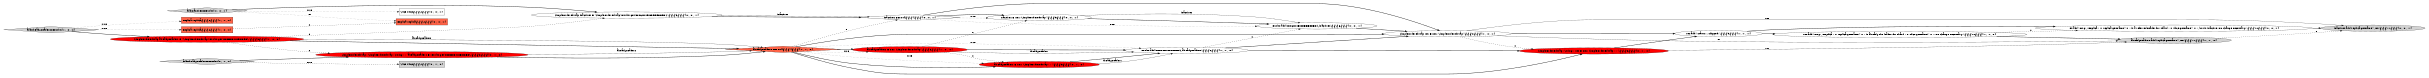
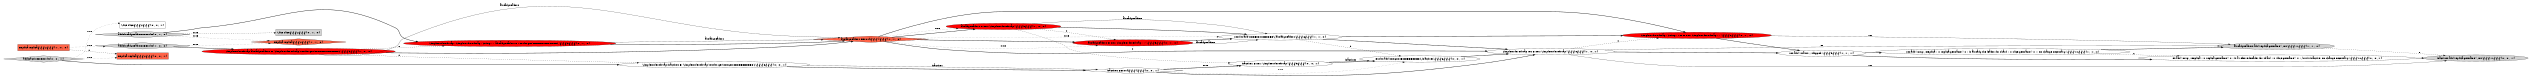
edge "addInactiveToResults['0', '0', '1']" -> "Replica replica@@@2@@@['0', '0', '1']": label "res" -> "true"
node "Replica replica@@@2@@@['1', '1', '0']": shape box -> diamond
edge "addAlreadyLeaderToResults['1', '0', '0']" -> "Replica replica@@@2@@@['1', '0', '0']": reversed
edge "alreadyLeaders == null@@@4@@@['1', '1', '0']" -> "inactives == null@@@4@@@['0', '0', '1']": removed, label "0"
edge "addAlreadyLeaderToResults['0', '1', '0']" -> "Replica replica@@@2@@@['1', '1', '0']": added, label "true"
